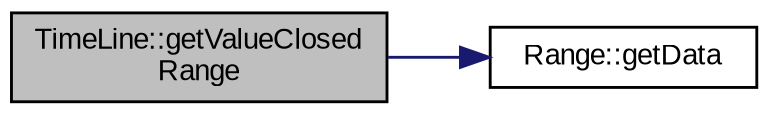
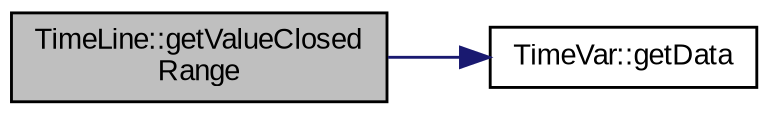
node "Range::getData": label "Range::getData" -> "TimeVar::getData"
